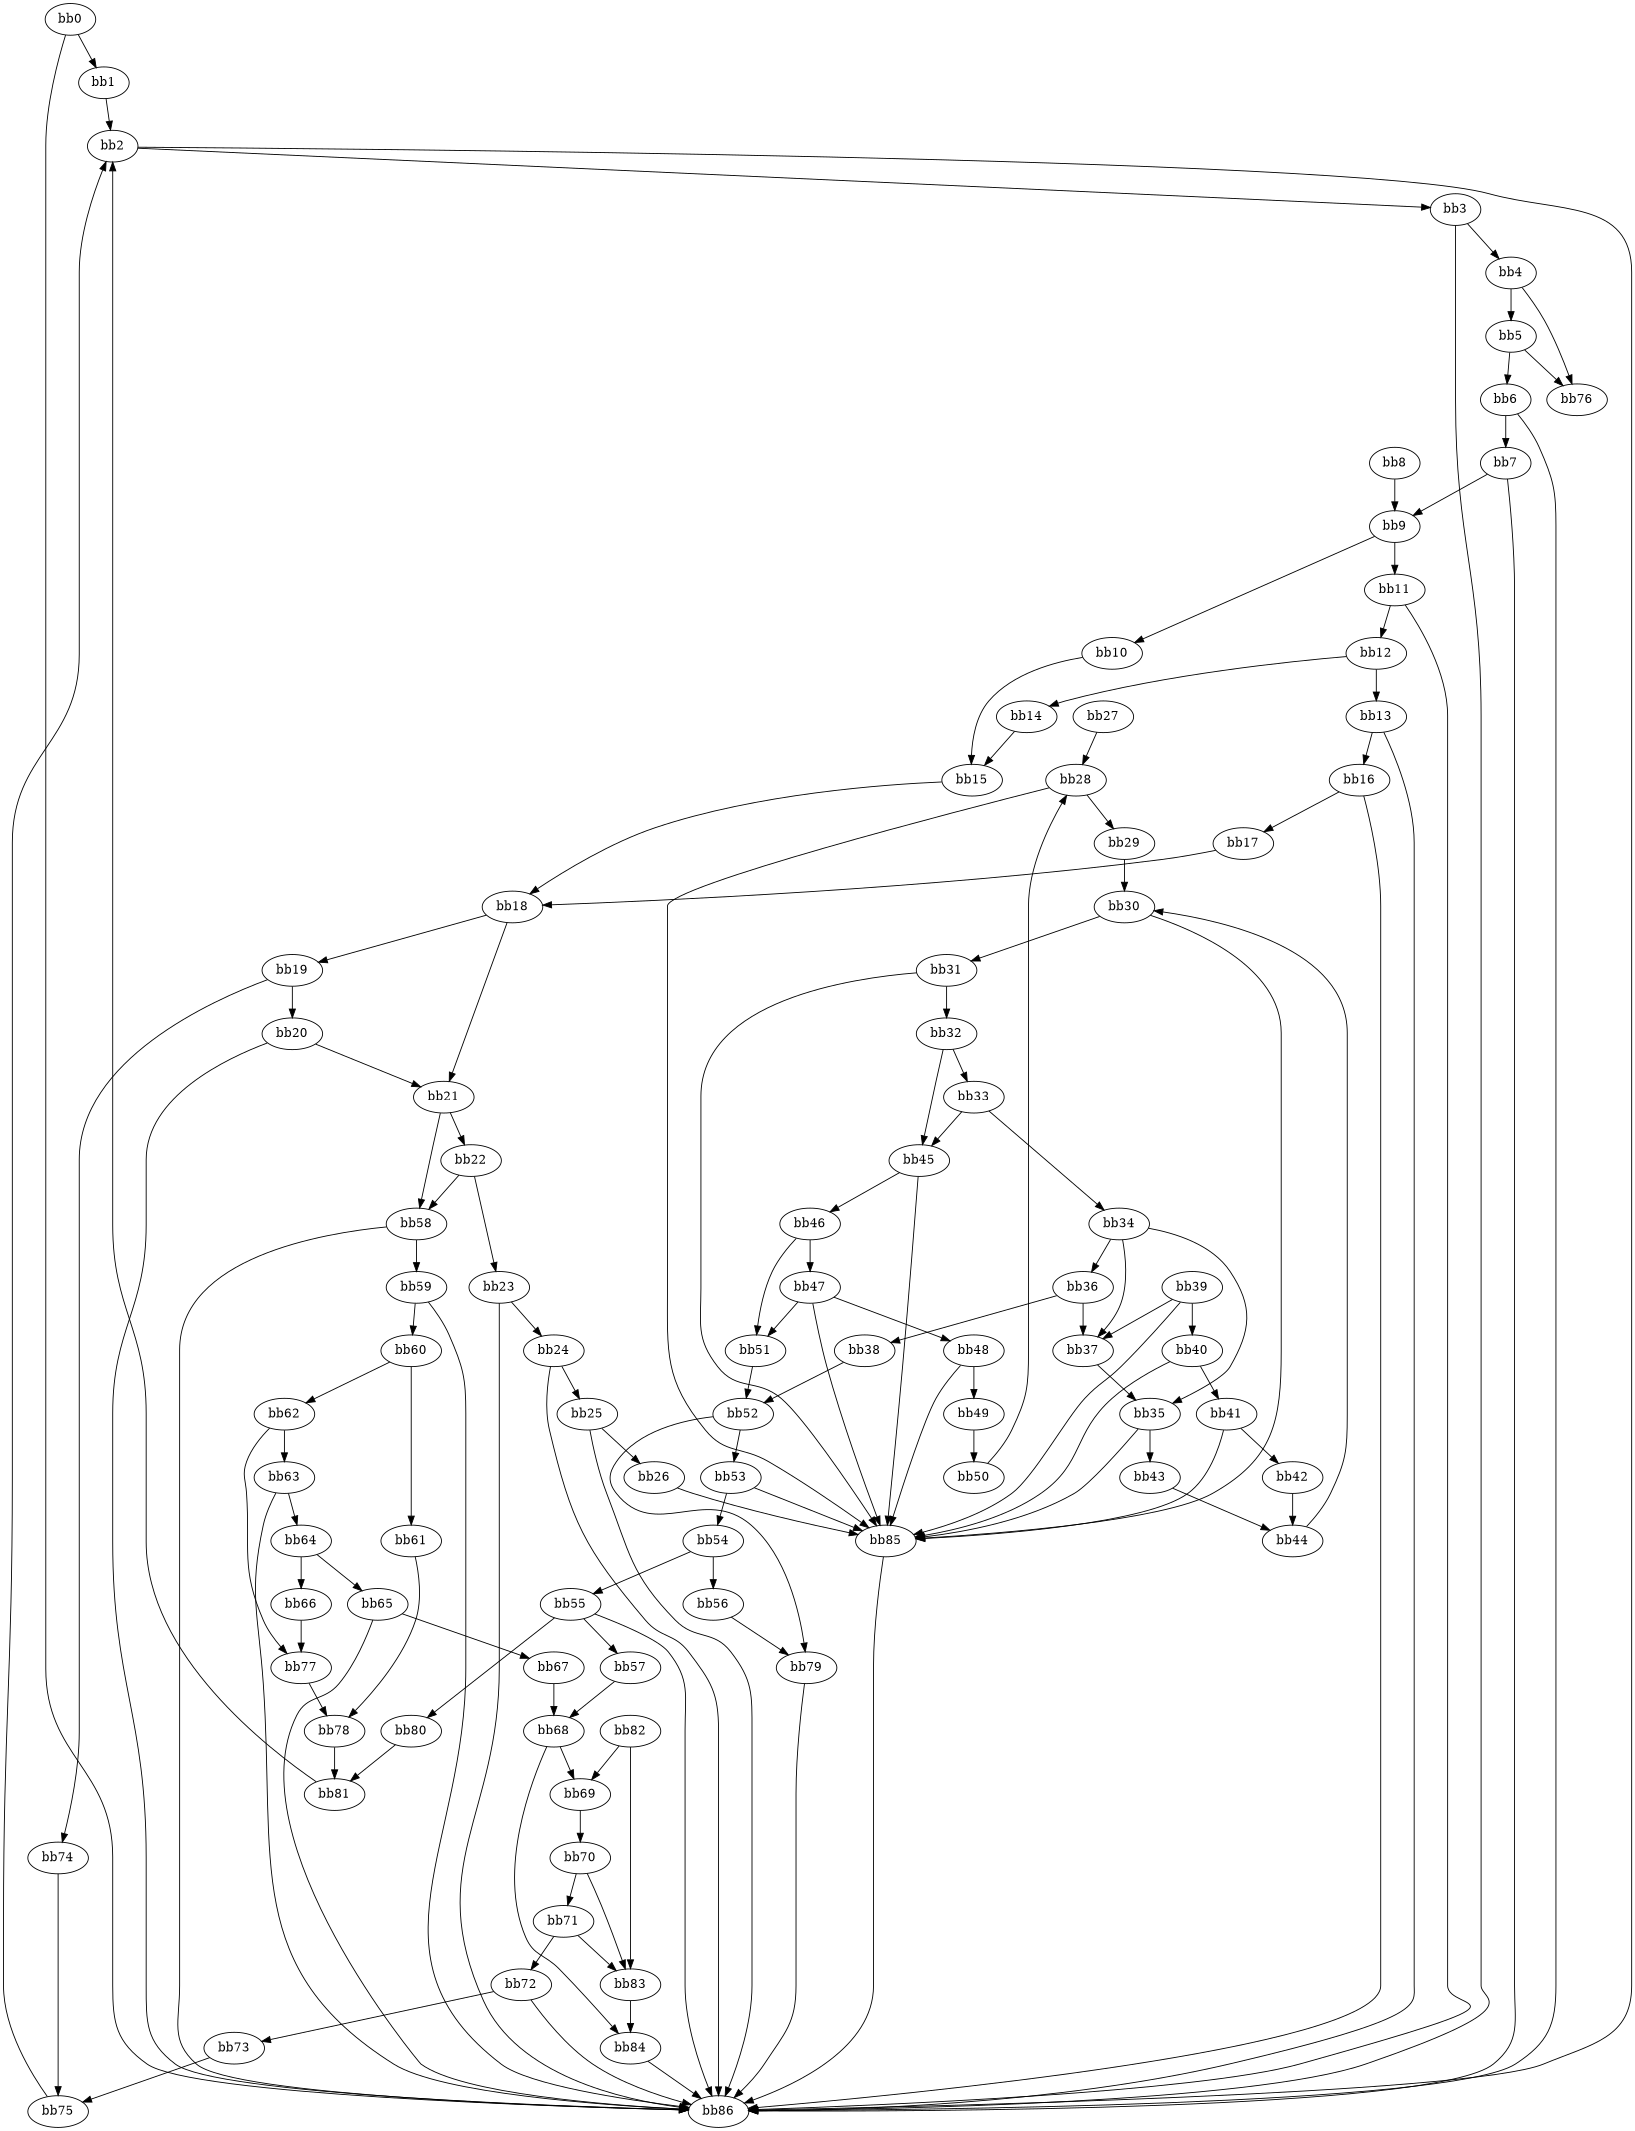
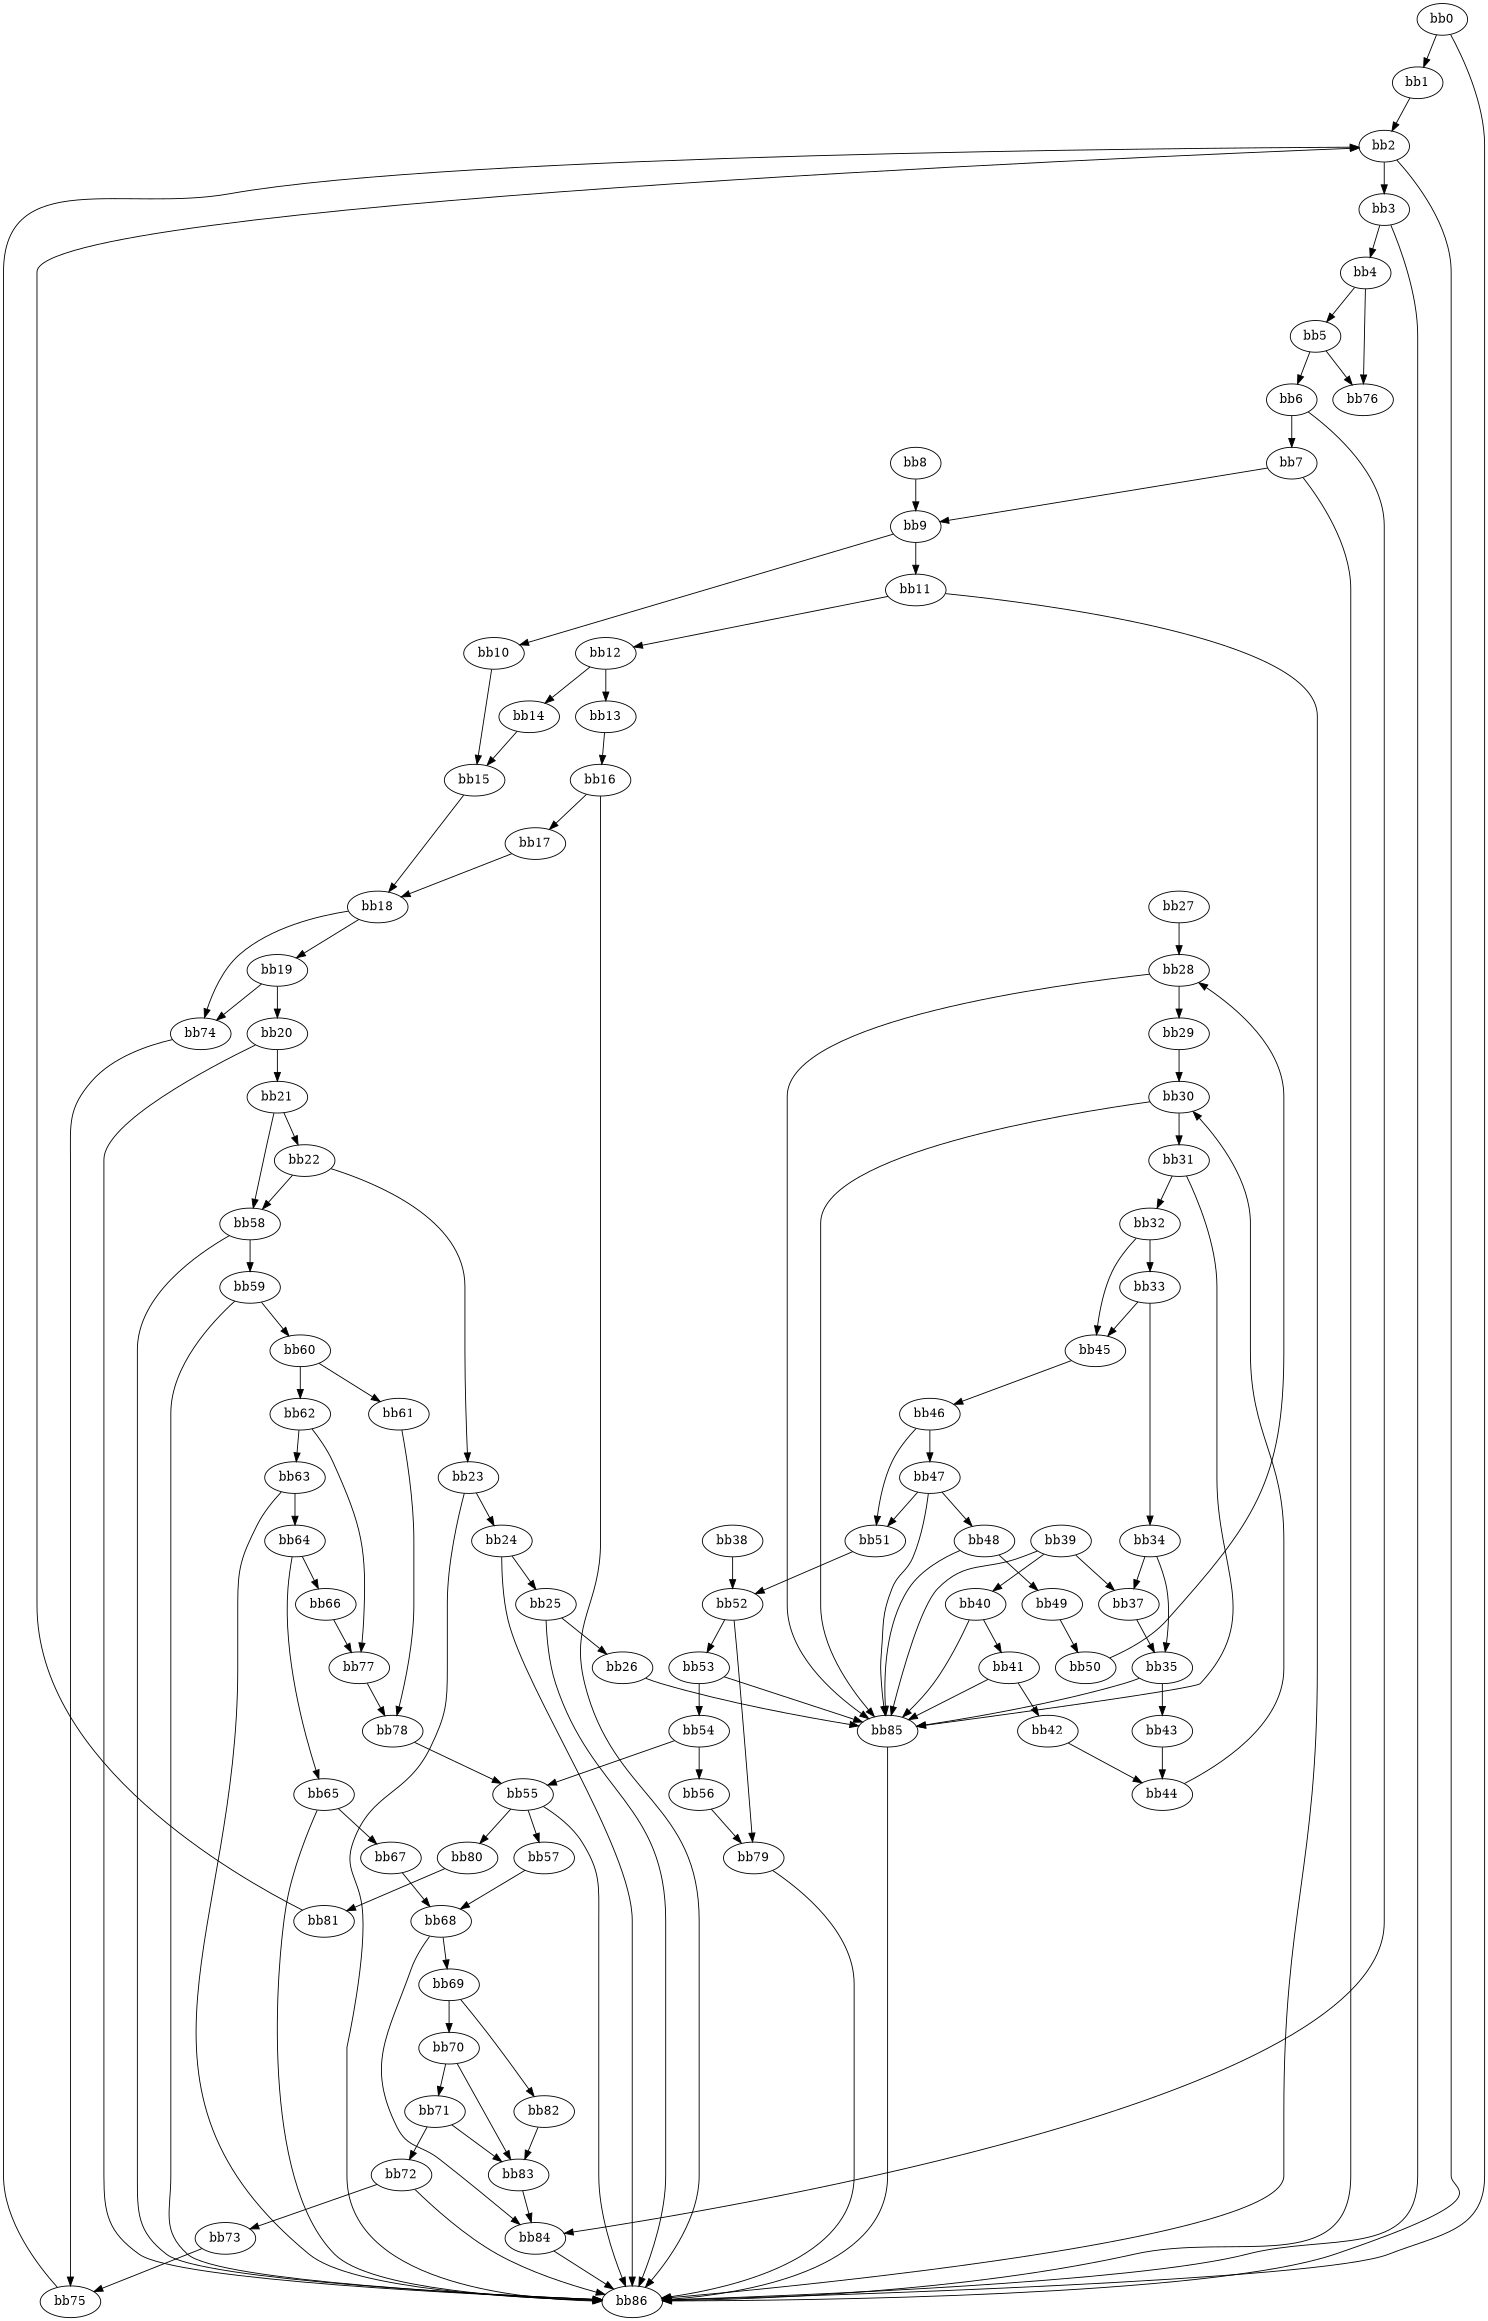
edge "bb18" -> "bb21": now "bb18" -> "bb74"
node "bb36": removed
edge "bb45" -> "bb85": removed
edge "bb6" -> "bb86": now "bb6" -> "bb84"
edge "bb13" -> "bb86": removed
edge "bb78" -> "bb81": now "bb78" -> "bb55"
edge "bb82" -> "bb69": reversed
